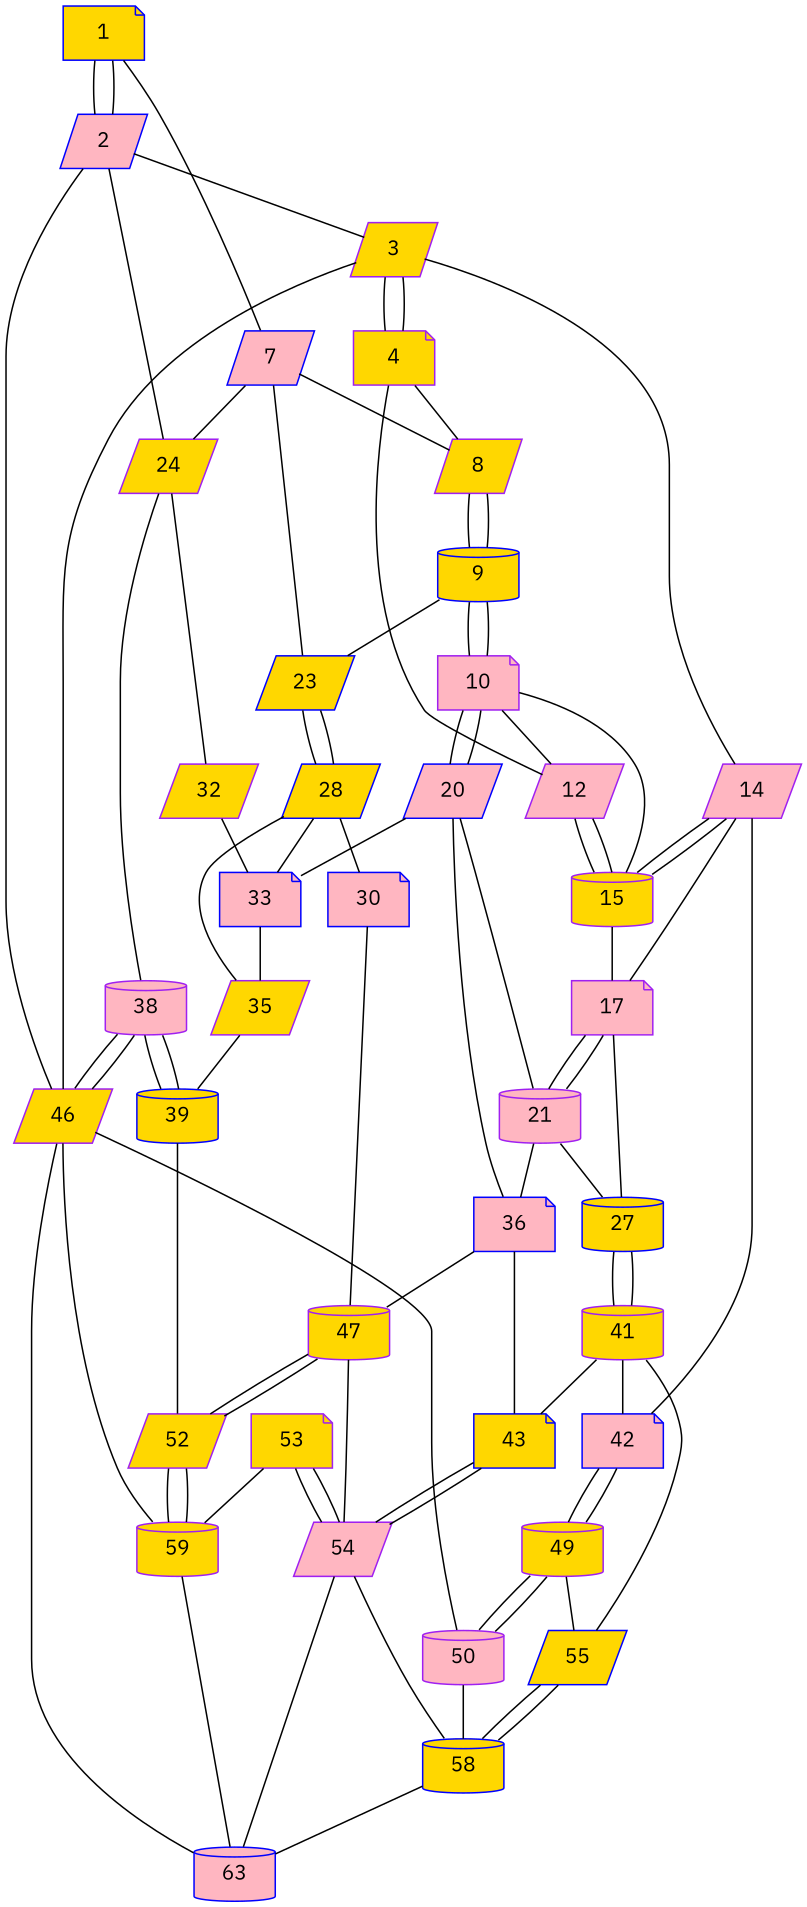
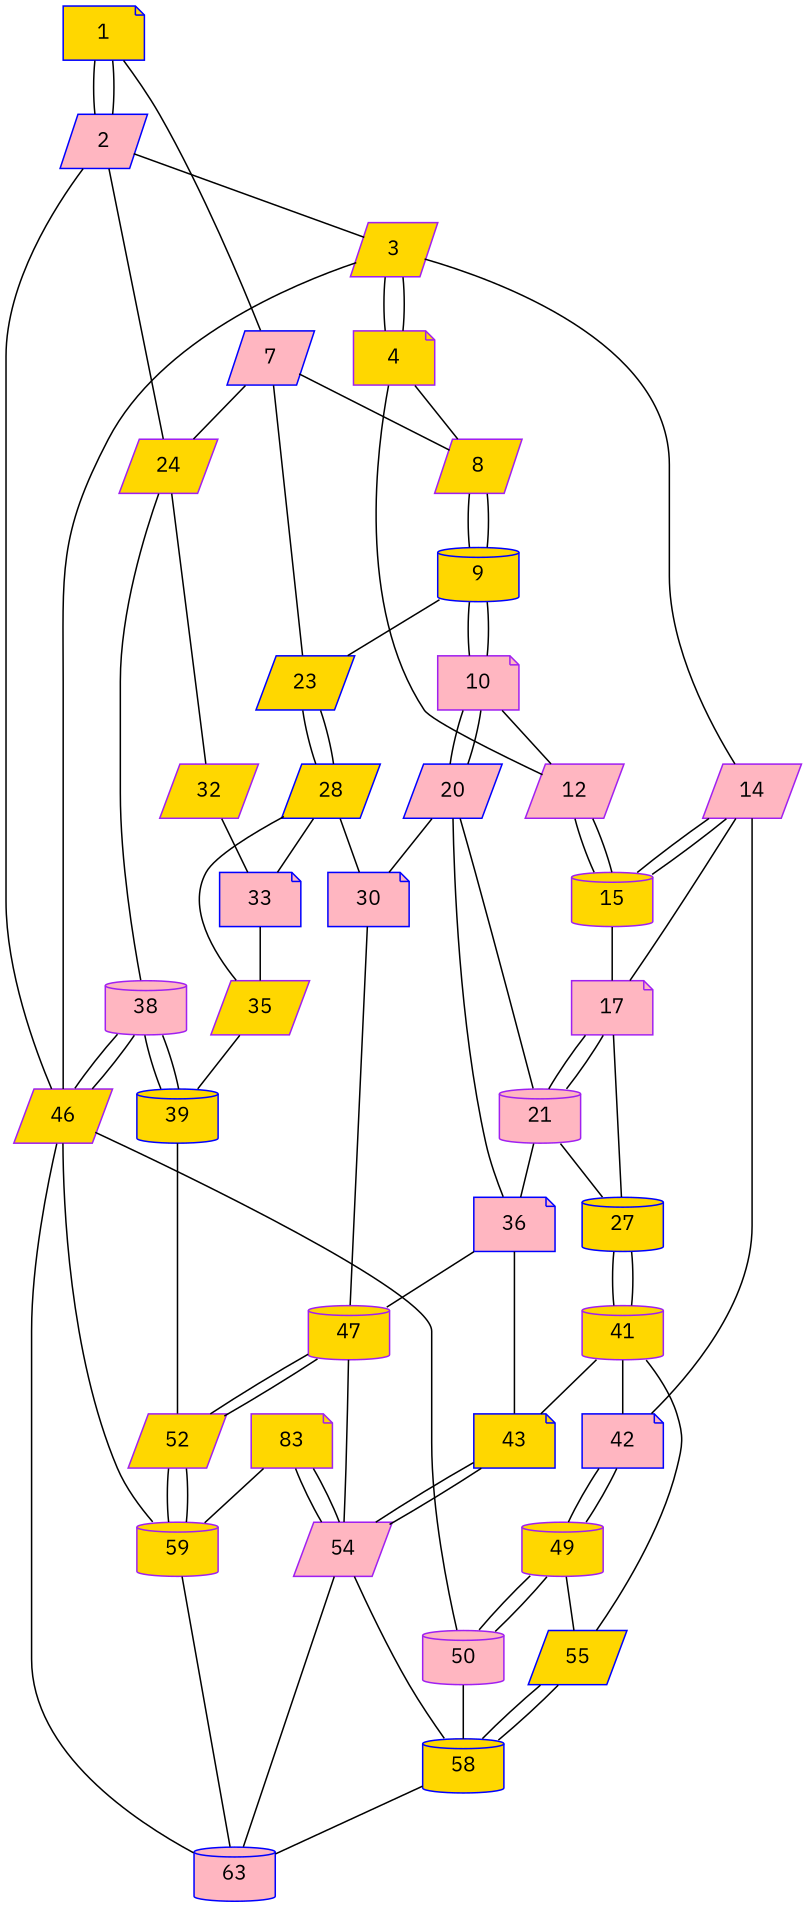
edge "10" -- "15": removed
edge "20" -- "33": now "20" -- "30"
node "53": label "53" -> "83"
